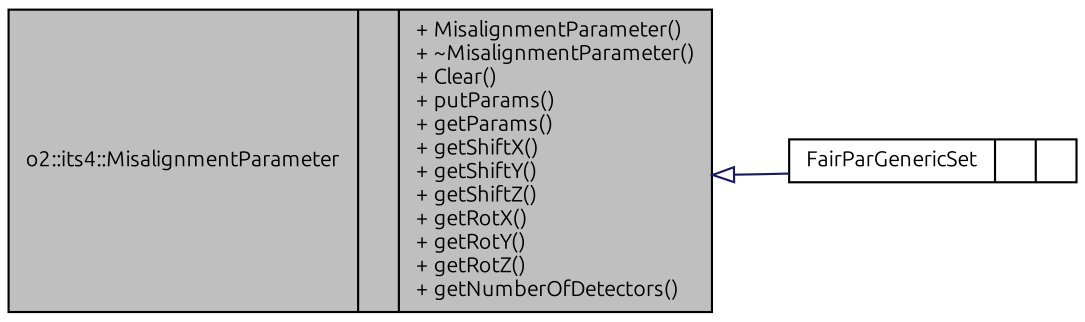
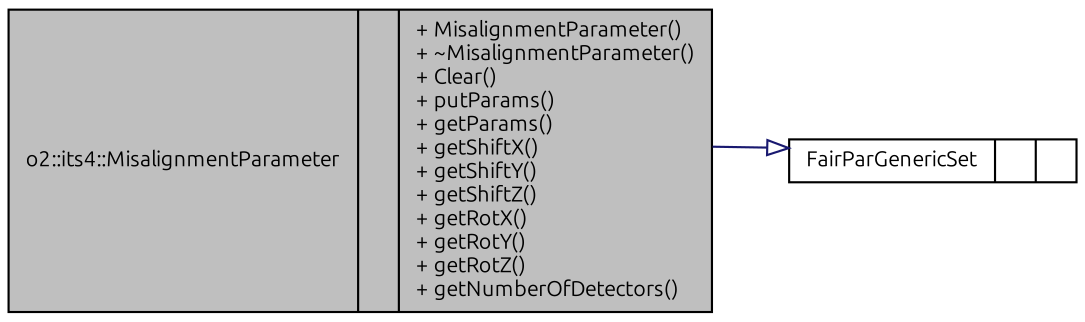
edge "FairParGenericSet" -> "o2::its4::MisalignmentParameter": reversed
